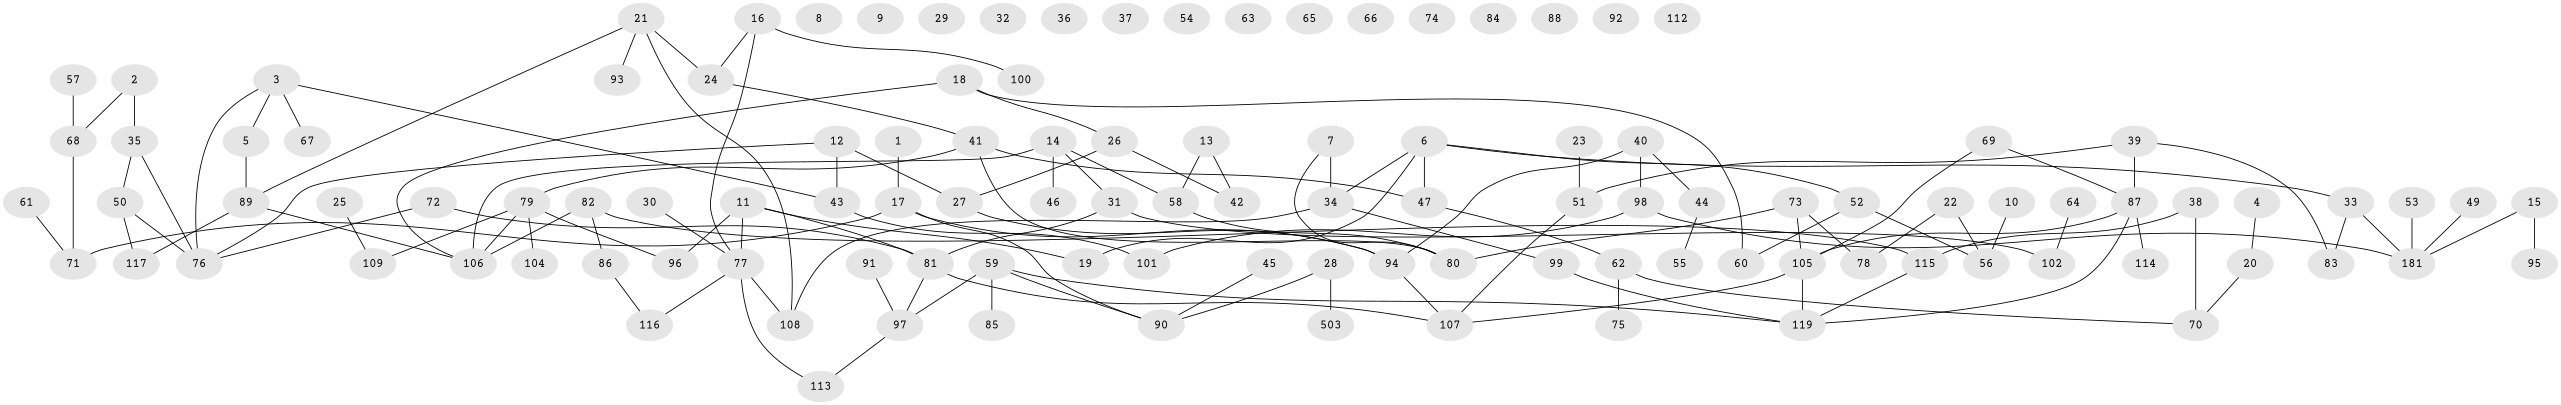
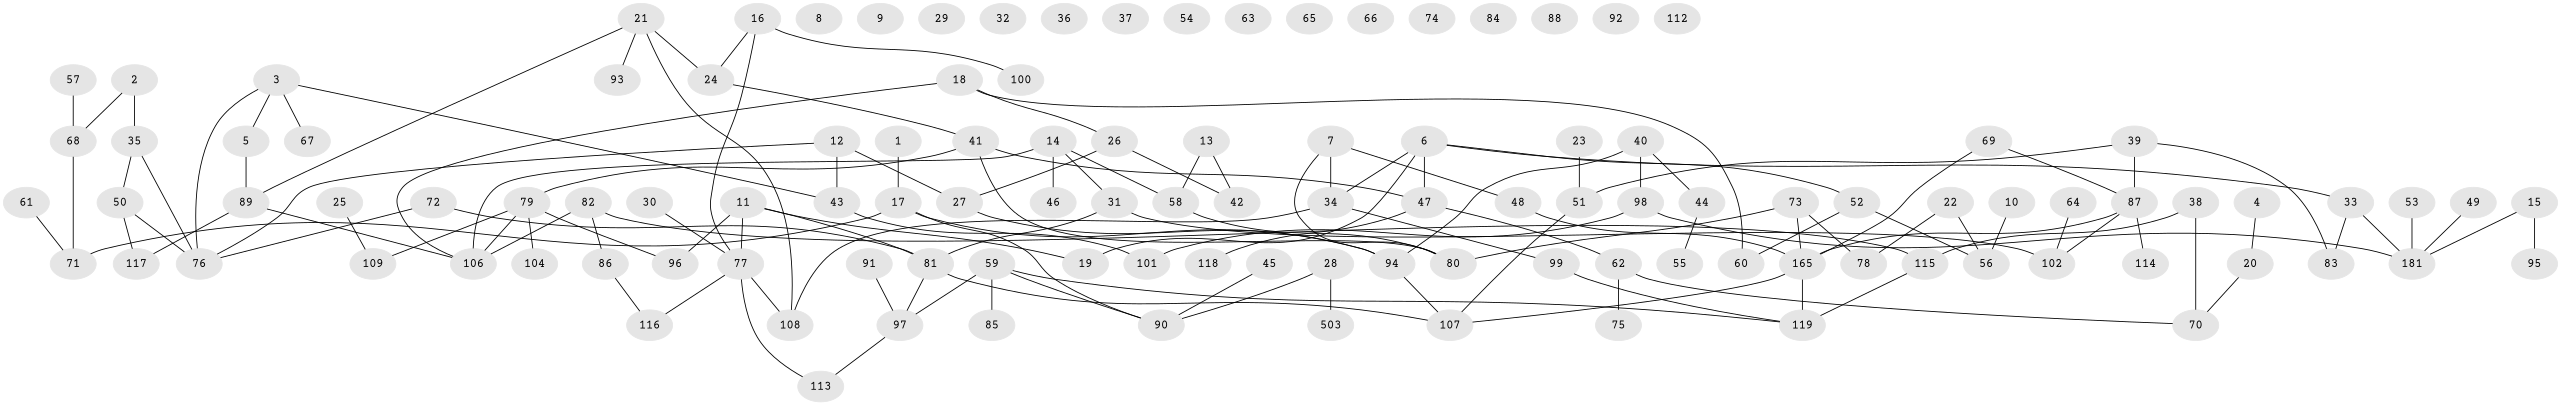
node "48": added
node "118": added
node "105": label "105" -> "165"
edge "87" -- "119": now "87" -- "102"
